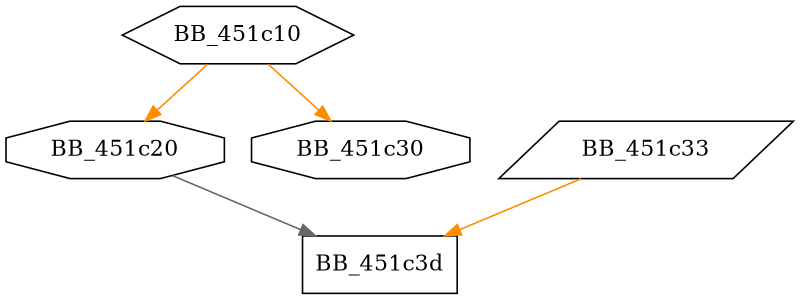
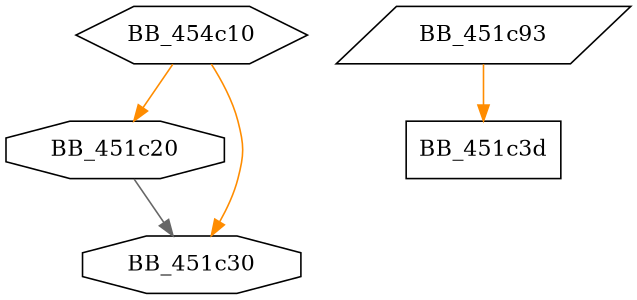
node "BB_451c10": label "BB_451c10" -> "BB_454c10"
node "BB_451c33": label "BB_451c33" -> "BB_451c93"
edge "BB_451c20" -> "BB_451c3d": now "BB_451c20" -> "BB_451c30"
